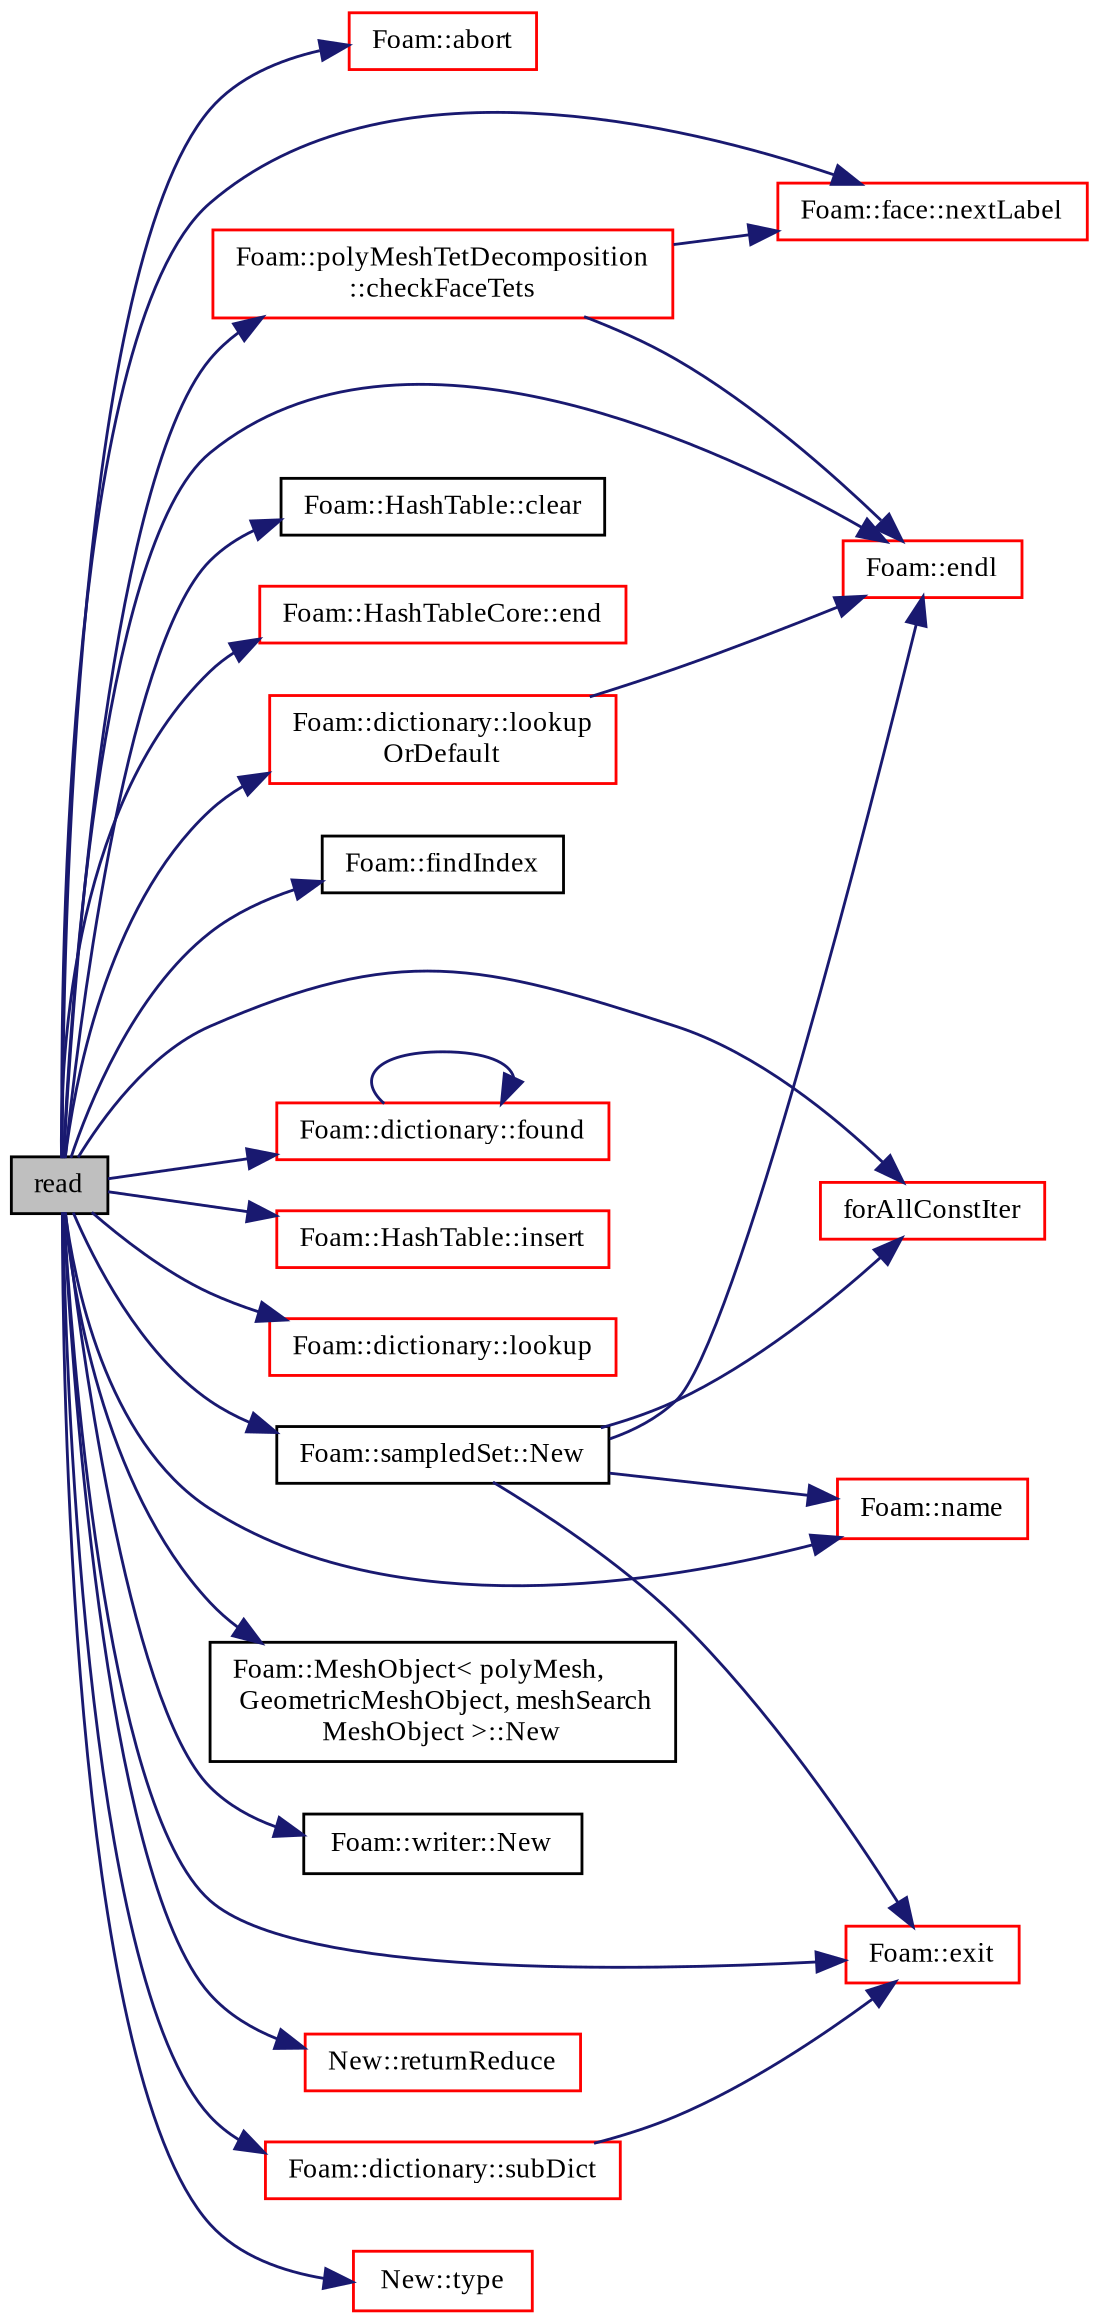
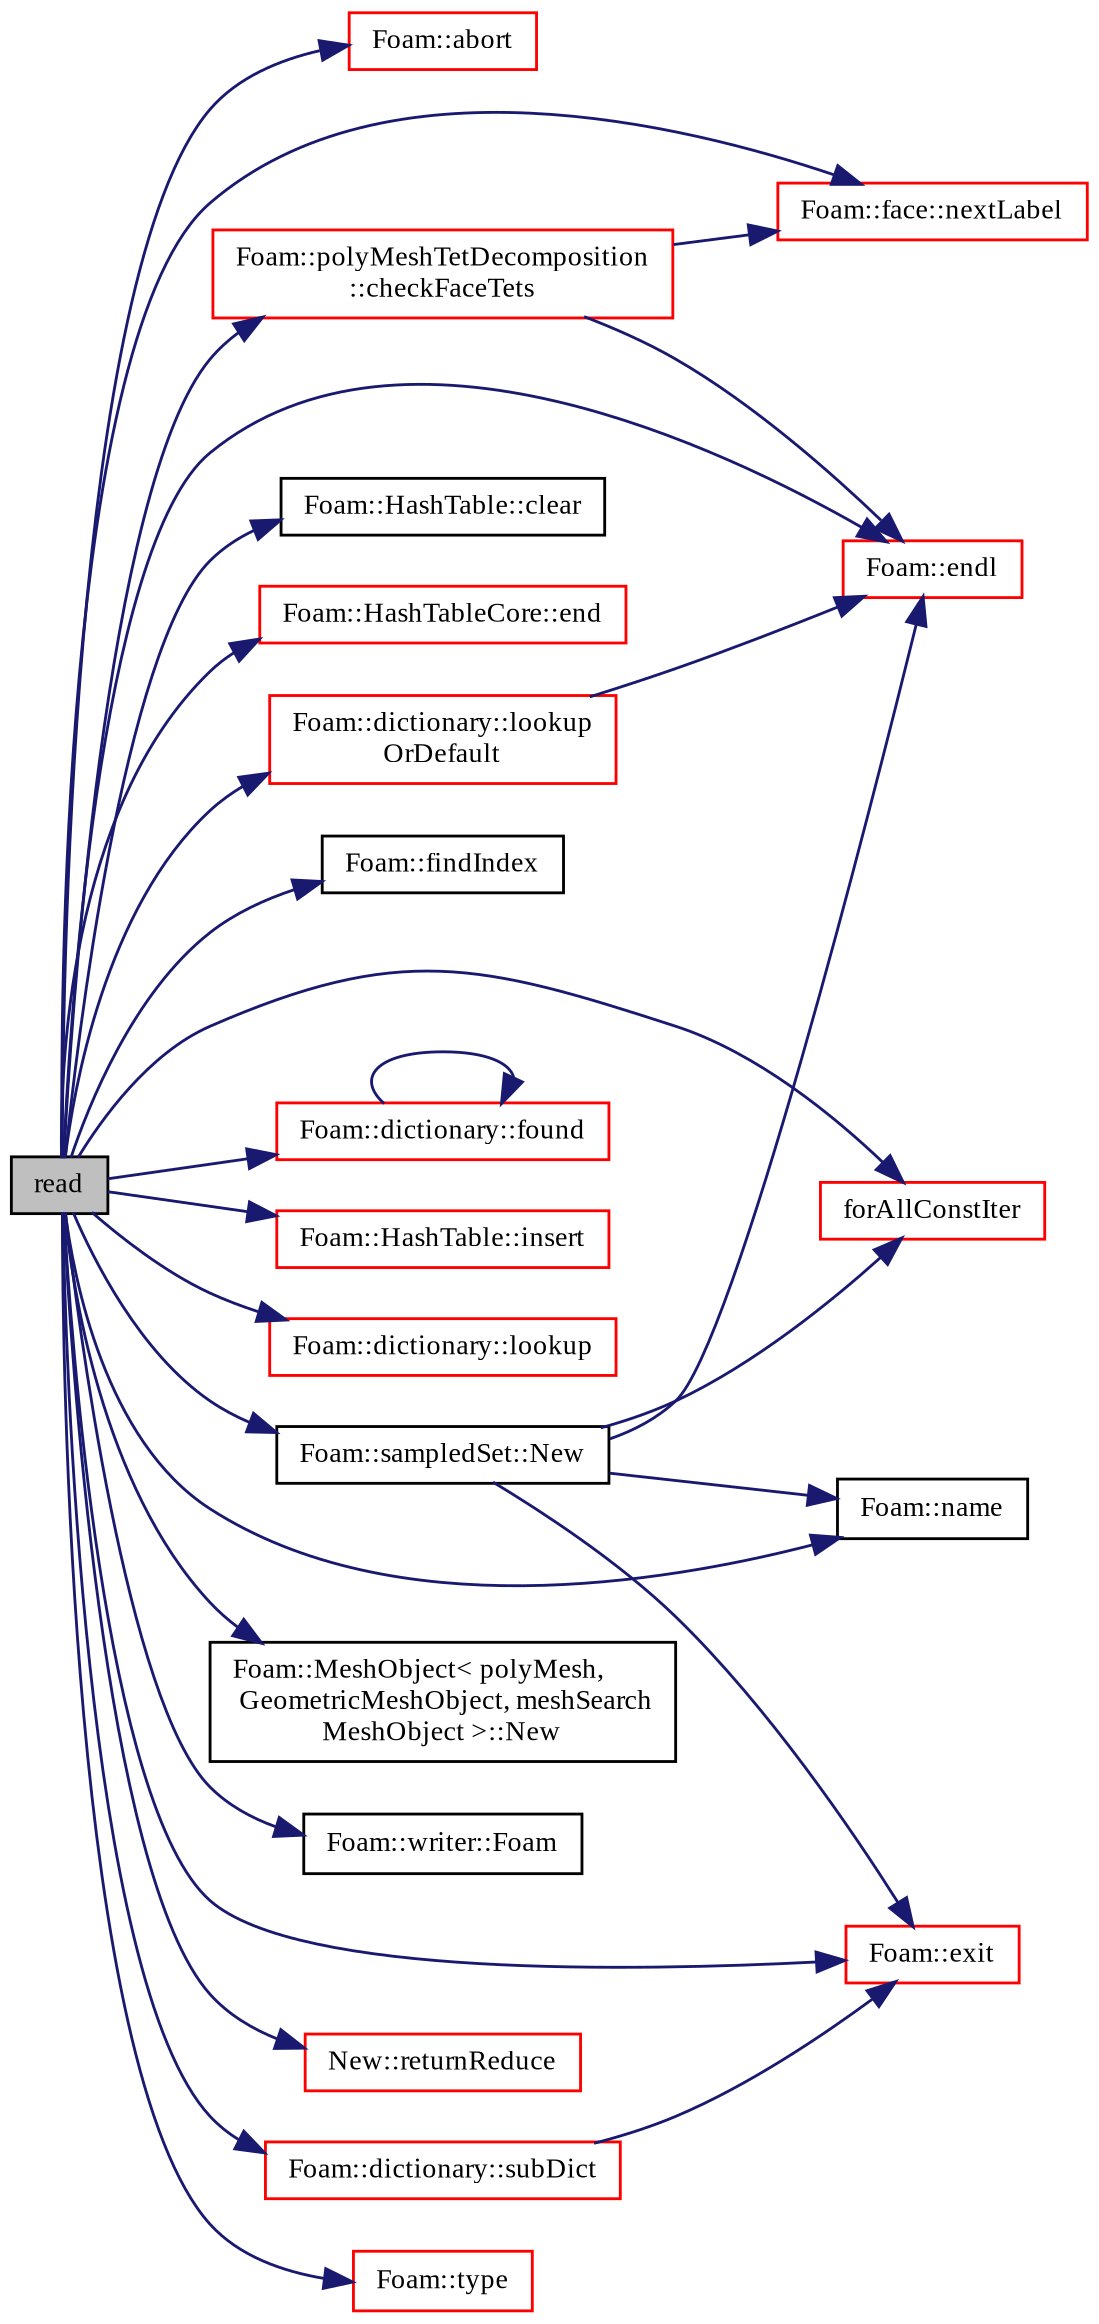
node "Foam::name": color red -> black
node "Foam::writer::New": label "Foam::writer::New" -> "Foam::writer::Foam"
node "New::type": label "New::type" -> "Foam::type"
